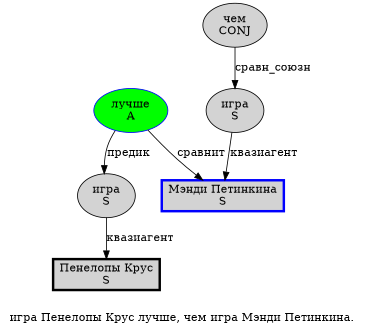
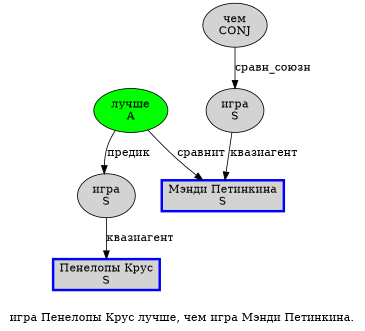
node "лучше A": color blue -> black
node "Пенелопы Крус S": color black -> blue
